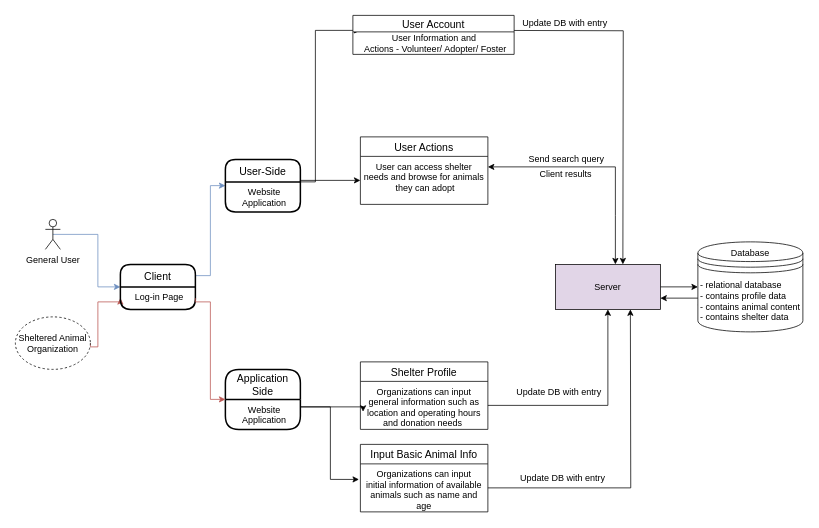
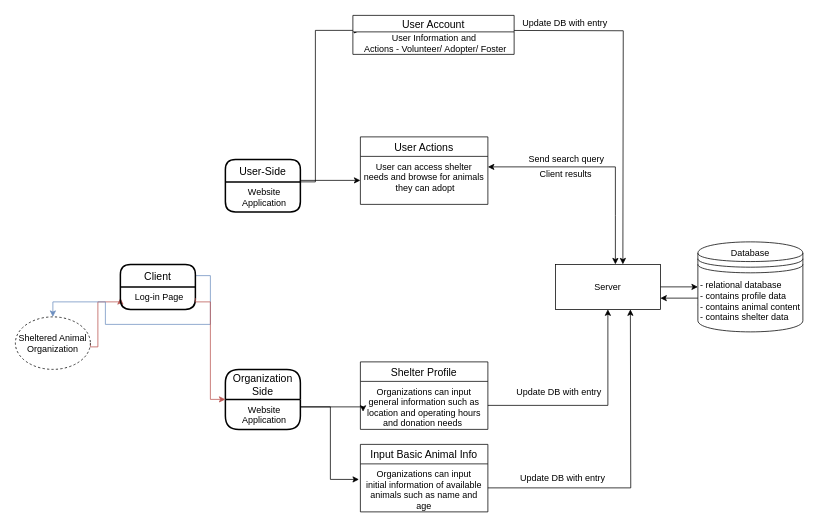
edge "Client" -> "User-Side": now "Client" -> "Sheltered Animal Organization"
node "General User": removed
edge "General User" -> "Log-in Page": removed
node "Server": fillcolor #e1d5e7 -> #ffffff
node "Application Side": label "Application Side" -> "Organization Side"
